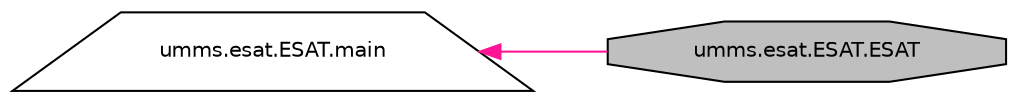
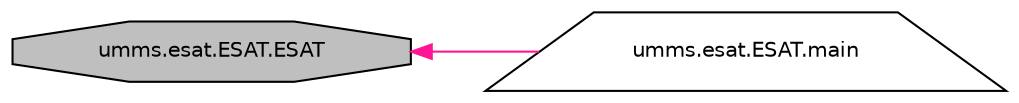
edge "umms.esat.ESAT.ESAT" -> "umms.esat.ESAT.main": reversed
